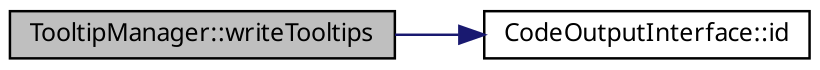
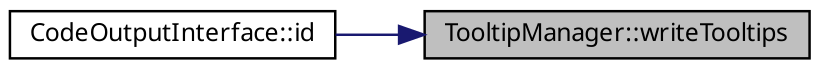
edge "TooltipManager::writeTooltips" -> "CodeOutputInterface::id": reversed
